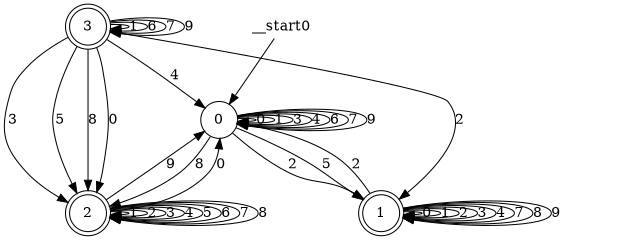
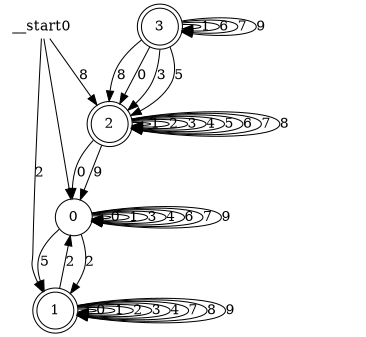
edge "3" -> "0": removed, label "4"
edge "3" -> "1": now "__start0" -> "1"
edge "0" -> "2": now "__start0" -> "2"
